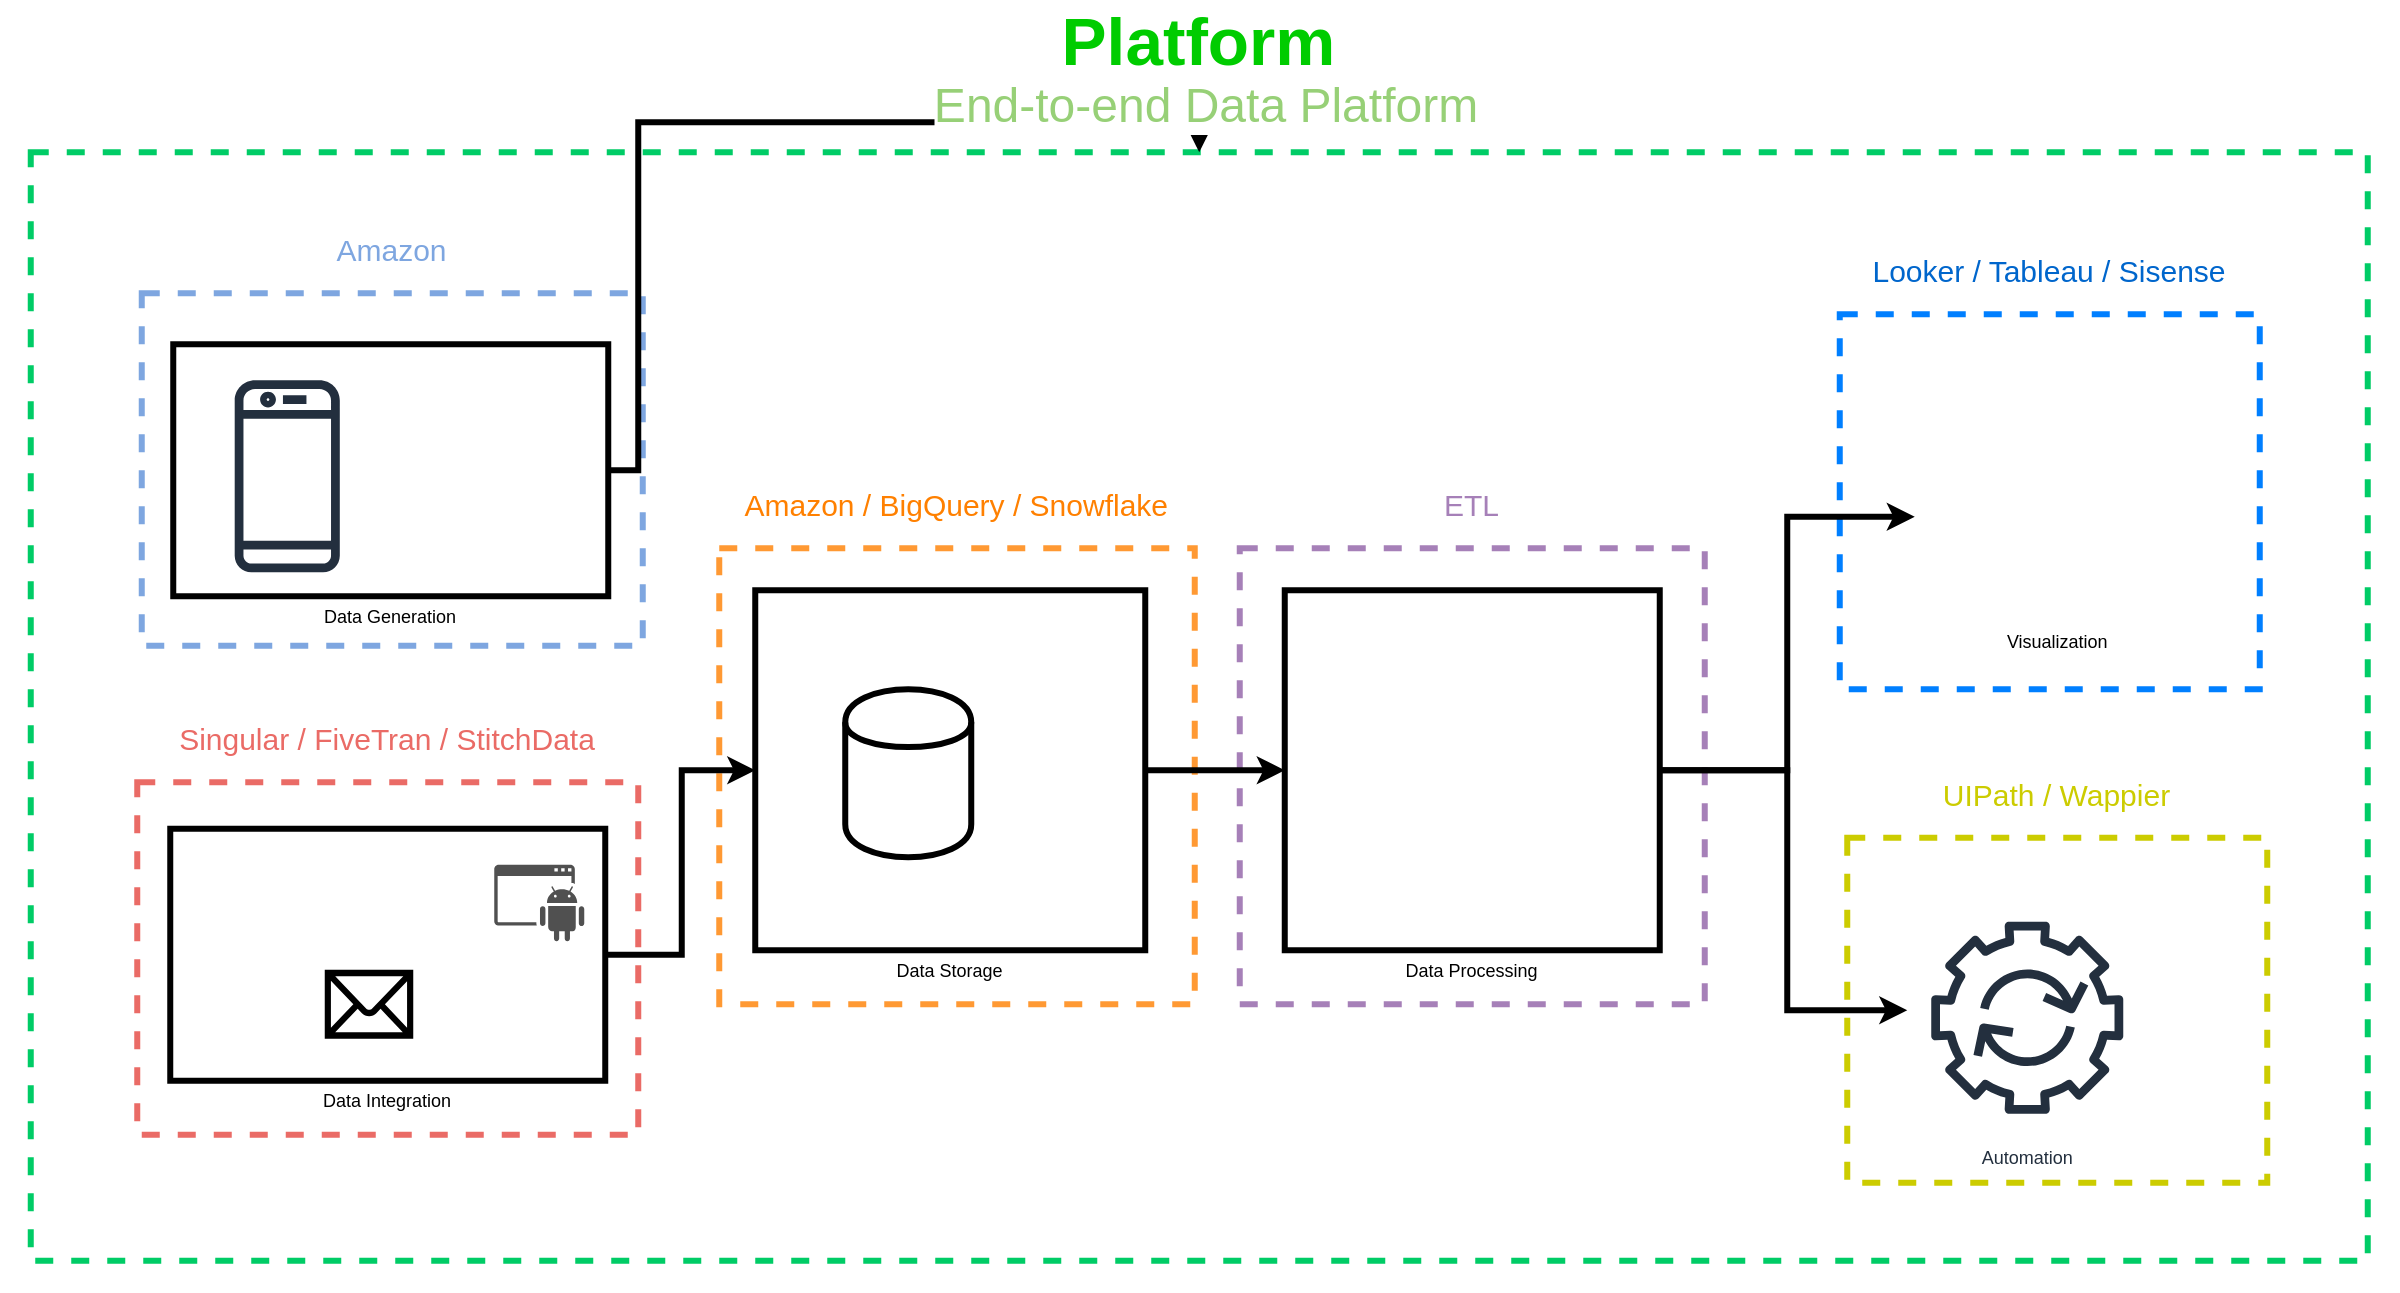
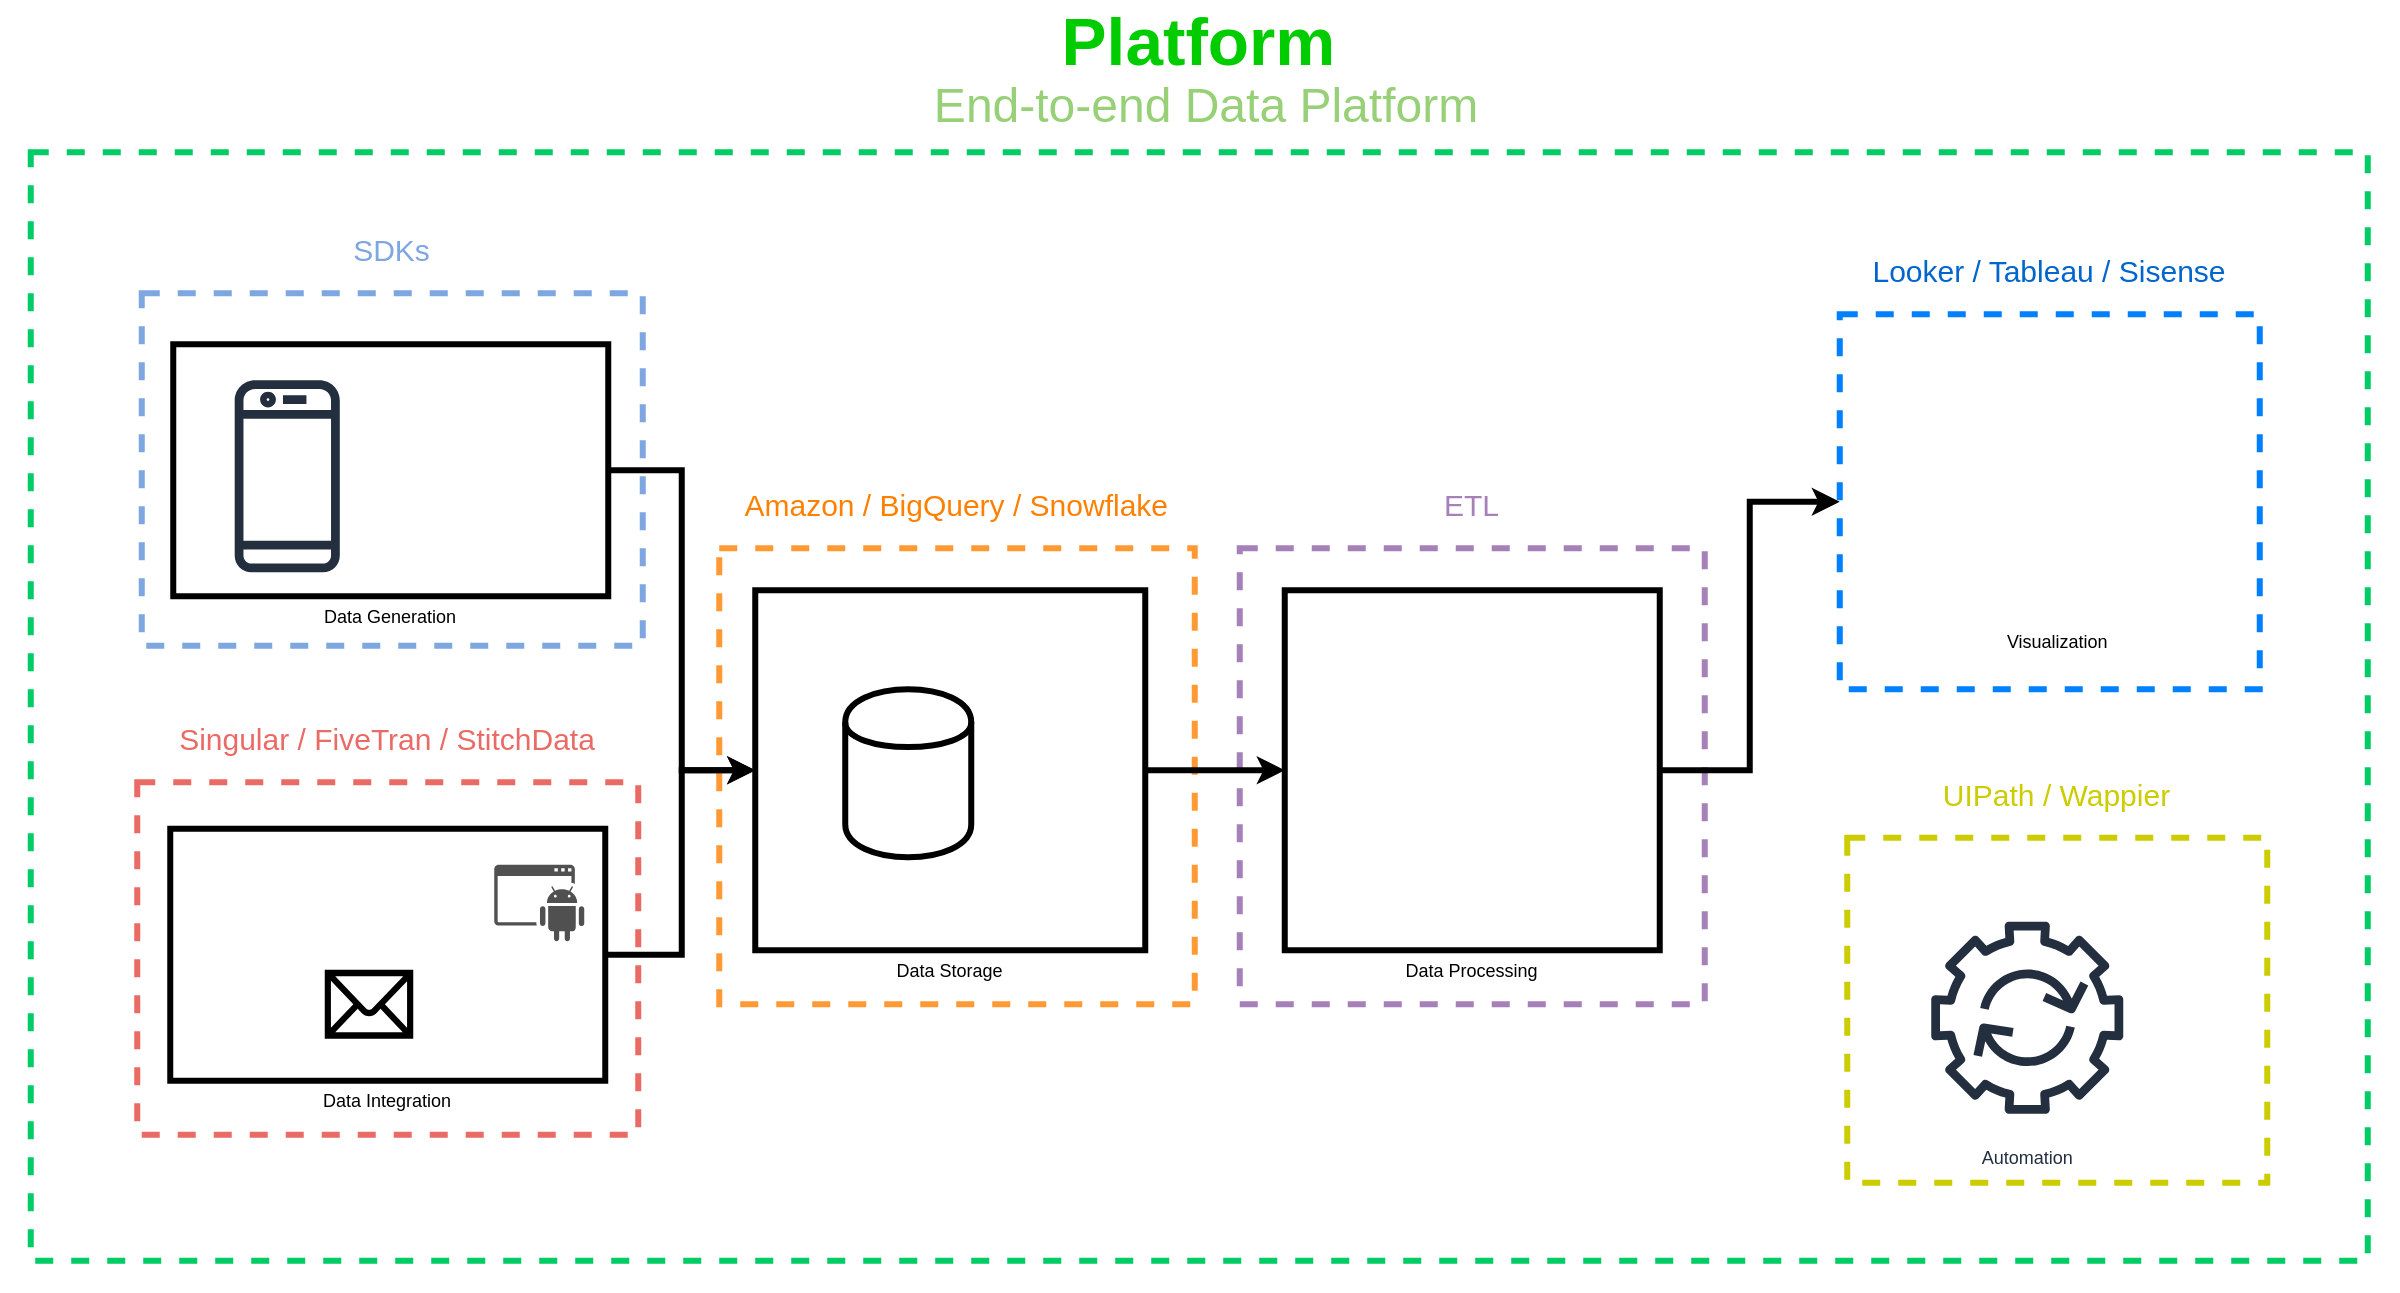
edge "Data Generation" -> "Platform": now "Data Generation" -> "Data Storage"
node "Amazon": label "Amazon" -> "SDKs"
edge "Data Processing" -> "Visualization": now "Data Processing" -> "Looker / Tableau / Sisense"
edge "Data Processing" -> "Automation": removed
